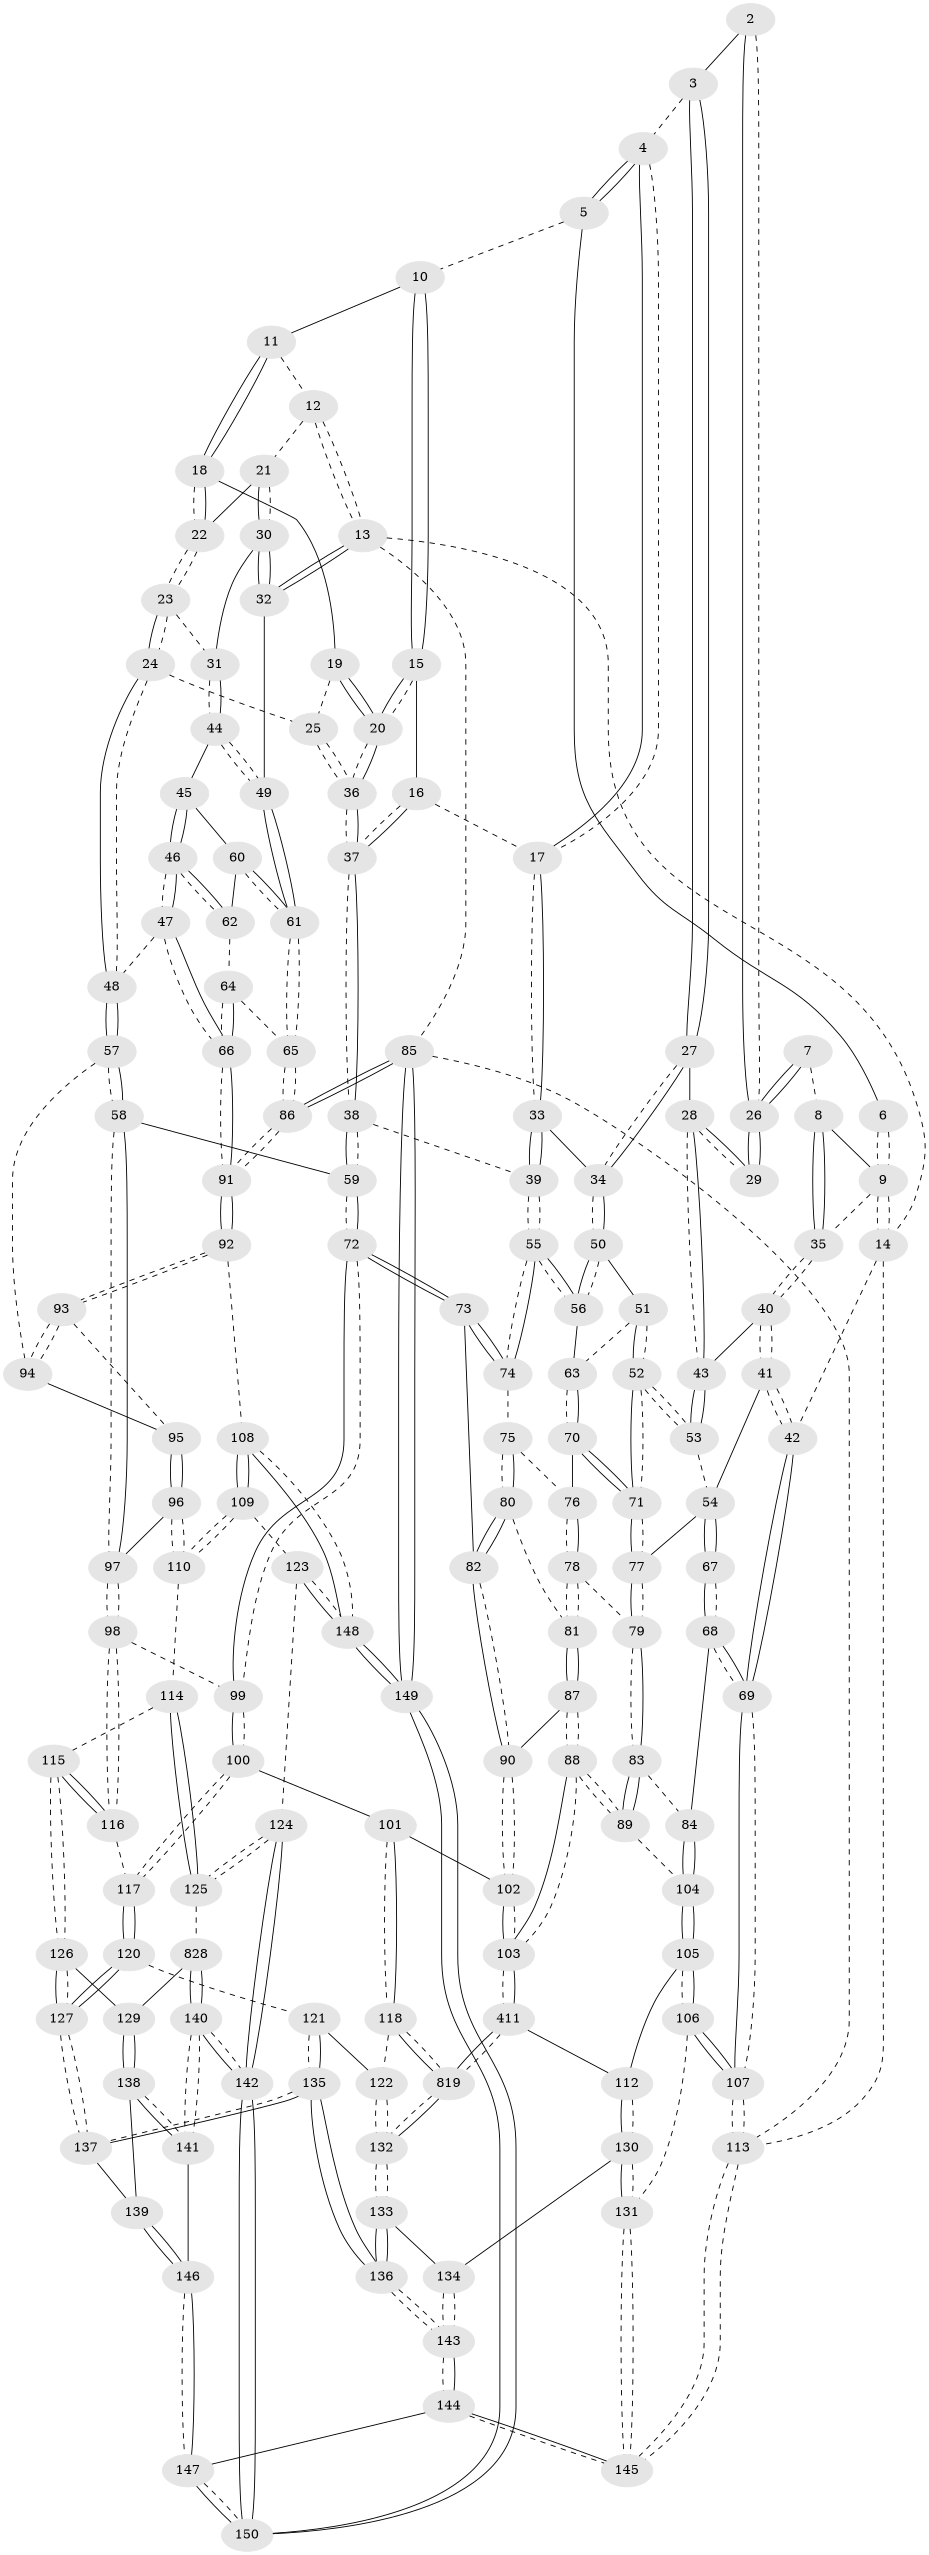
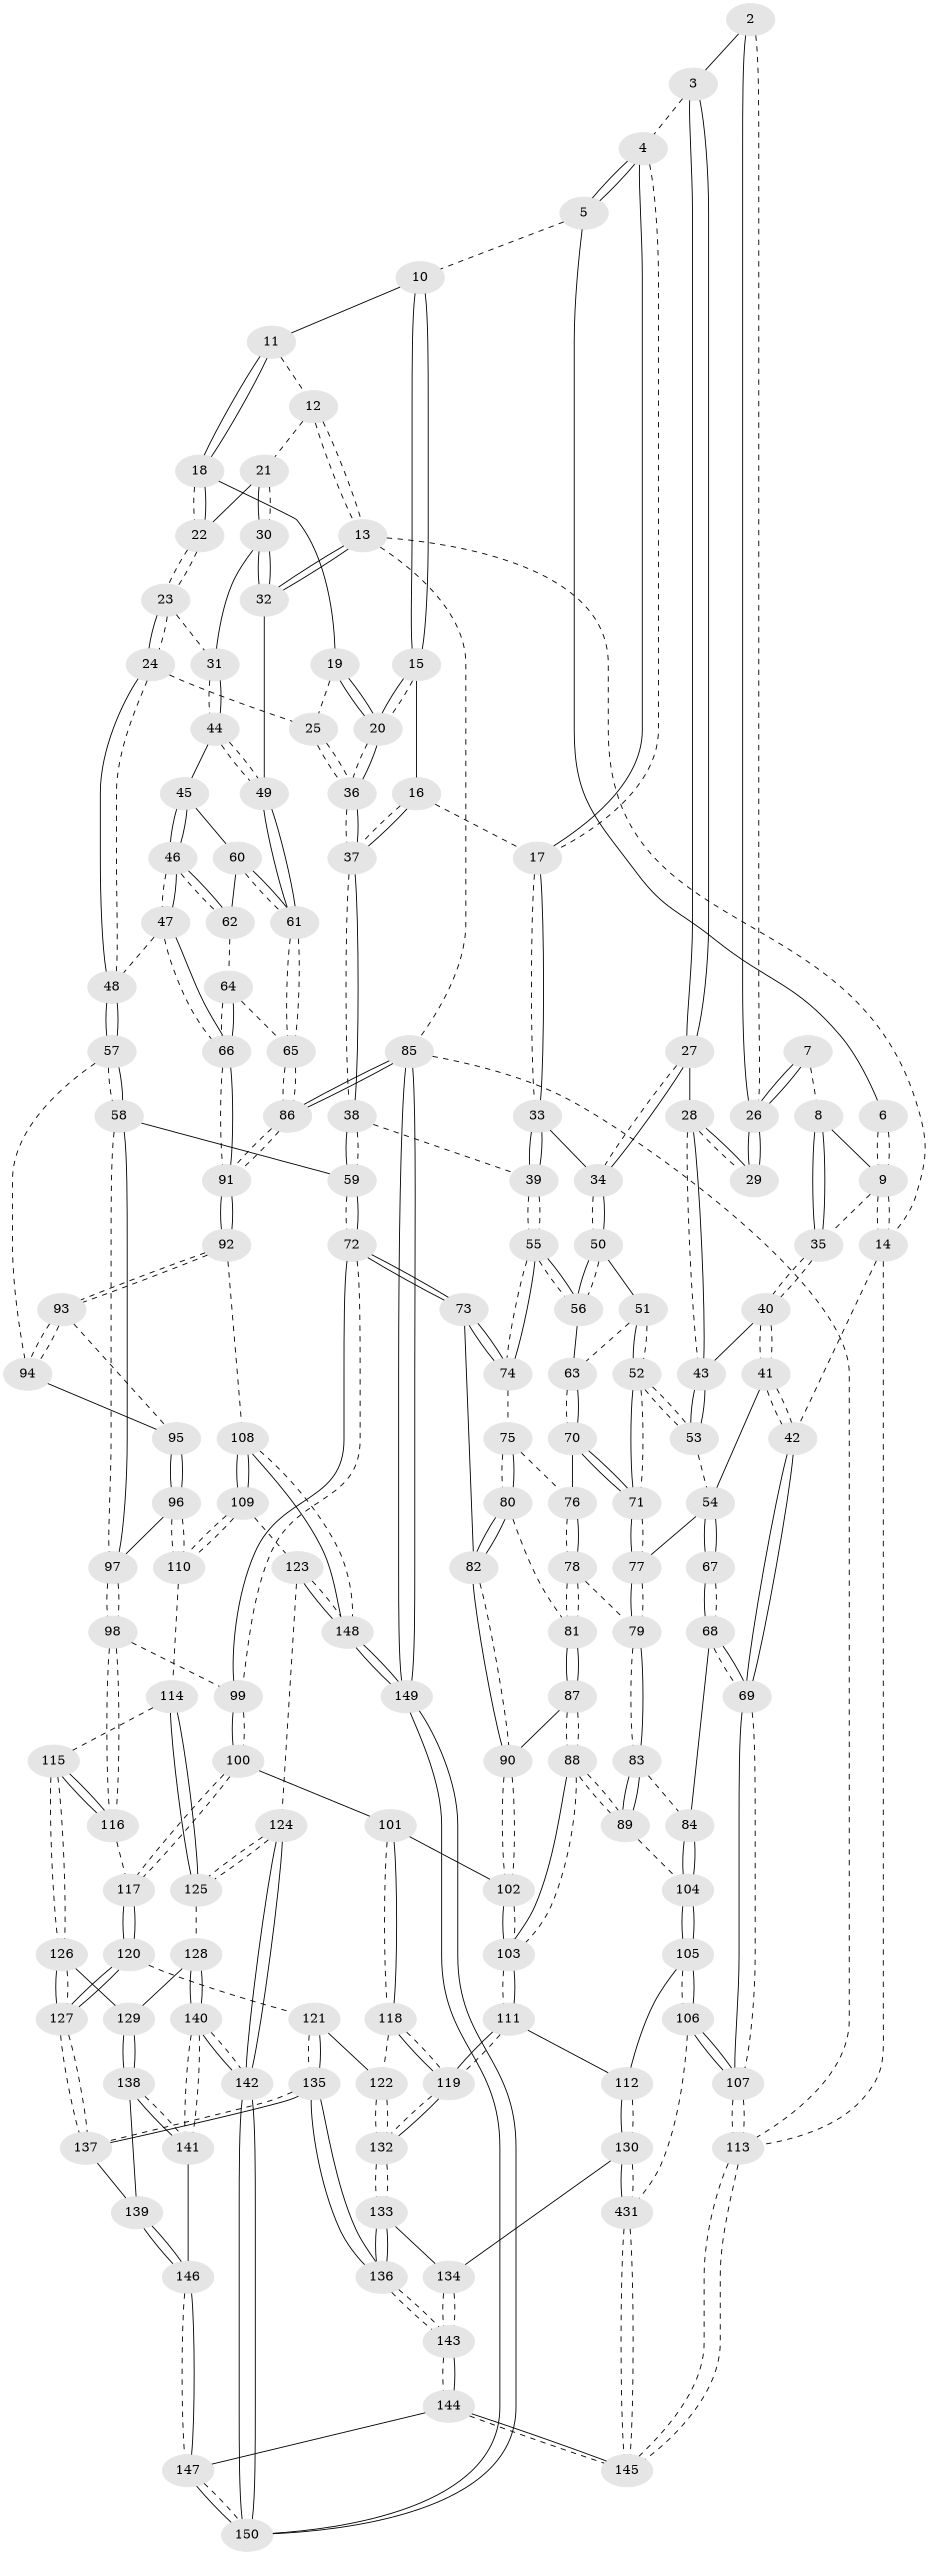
node "828": label "828" -> "128"
node "411": label "411" -> "111"
node "819": label "819" -> "119"
node "131": label "131" -> "431"
